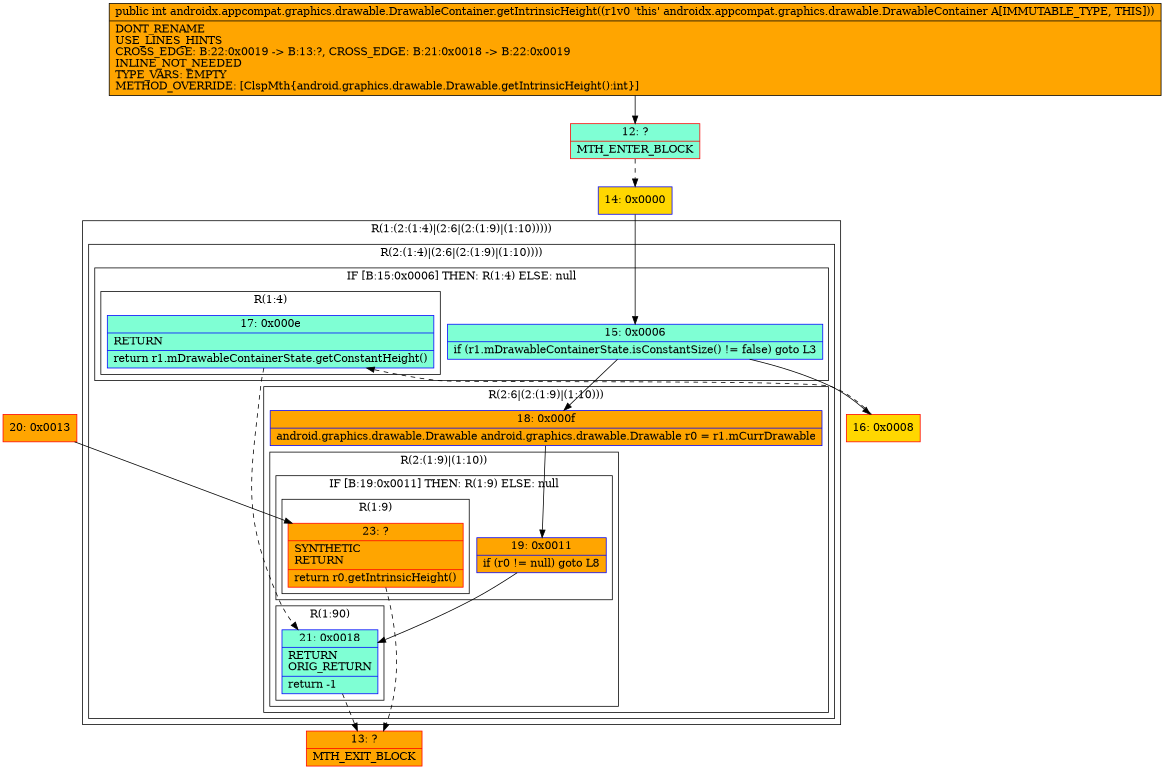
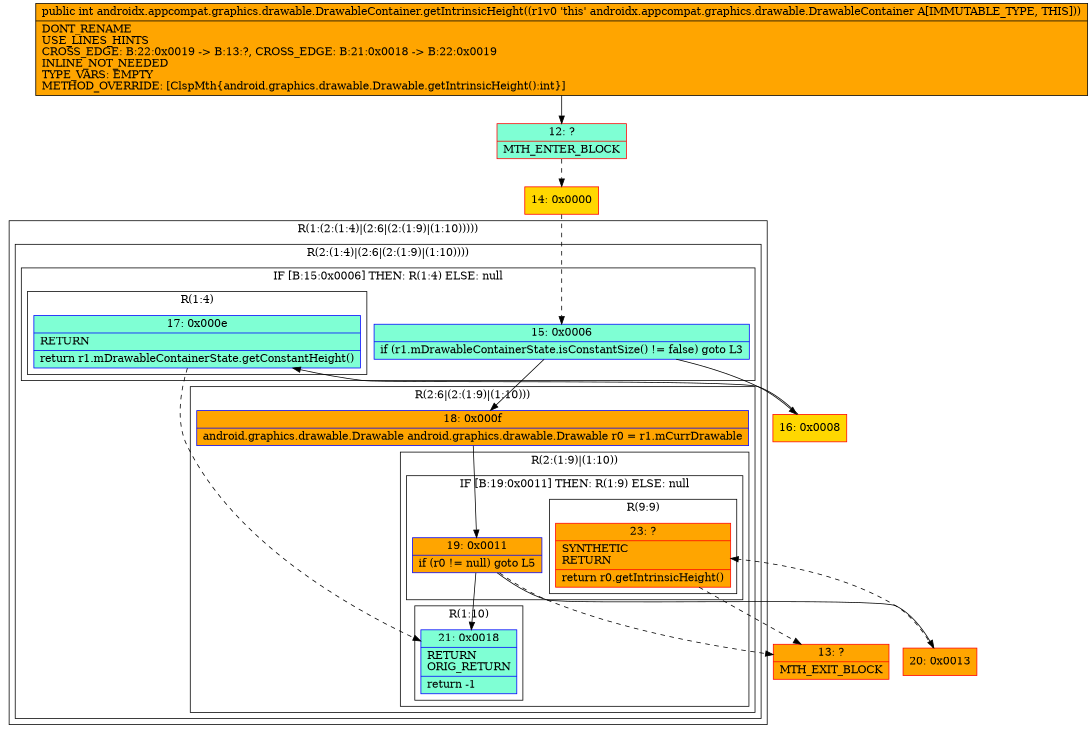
node "14: 0x0000": color blue -> red
edge "14: 0x0000" -> "15: 0x0006": style solid -> dashed
edge "16: 0x0008" -> "17: 0x000e": style dashed -> solid
edge "20: 0x0013" -> "23: ?": style solid -> dashed
cluster "R(1:9)": label "R(1:9)" -> "R(9:9)"
node "19: 0x0011": text "if (r0 != null) goto L8" -> "if (r0 != null) goto L5"
edge "19: 0x0011" -> "20: 0x0013": added
cluster "R(1:90)": label "R(1:90)" -> "R(1:10)"
edge "21: 0x0018" -> "13: ?": now "19: 0x0011" -> "13: ?"
